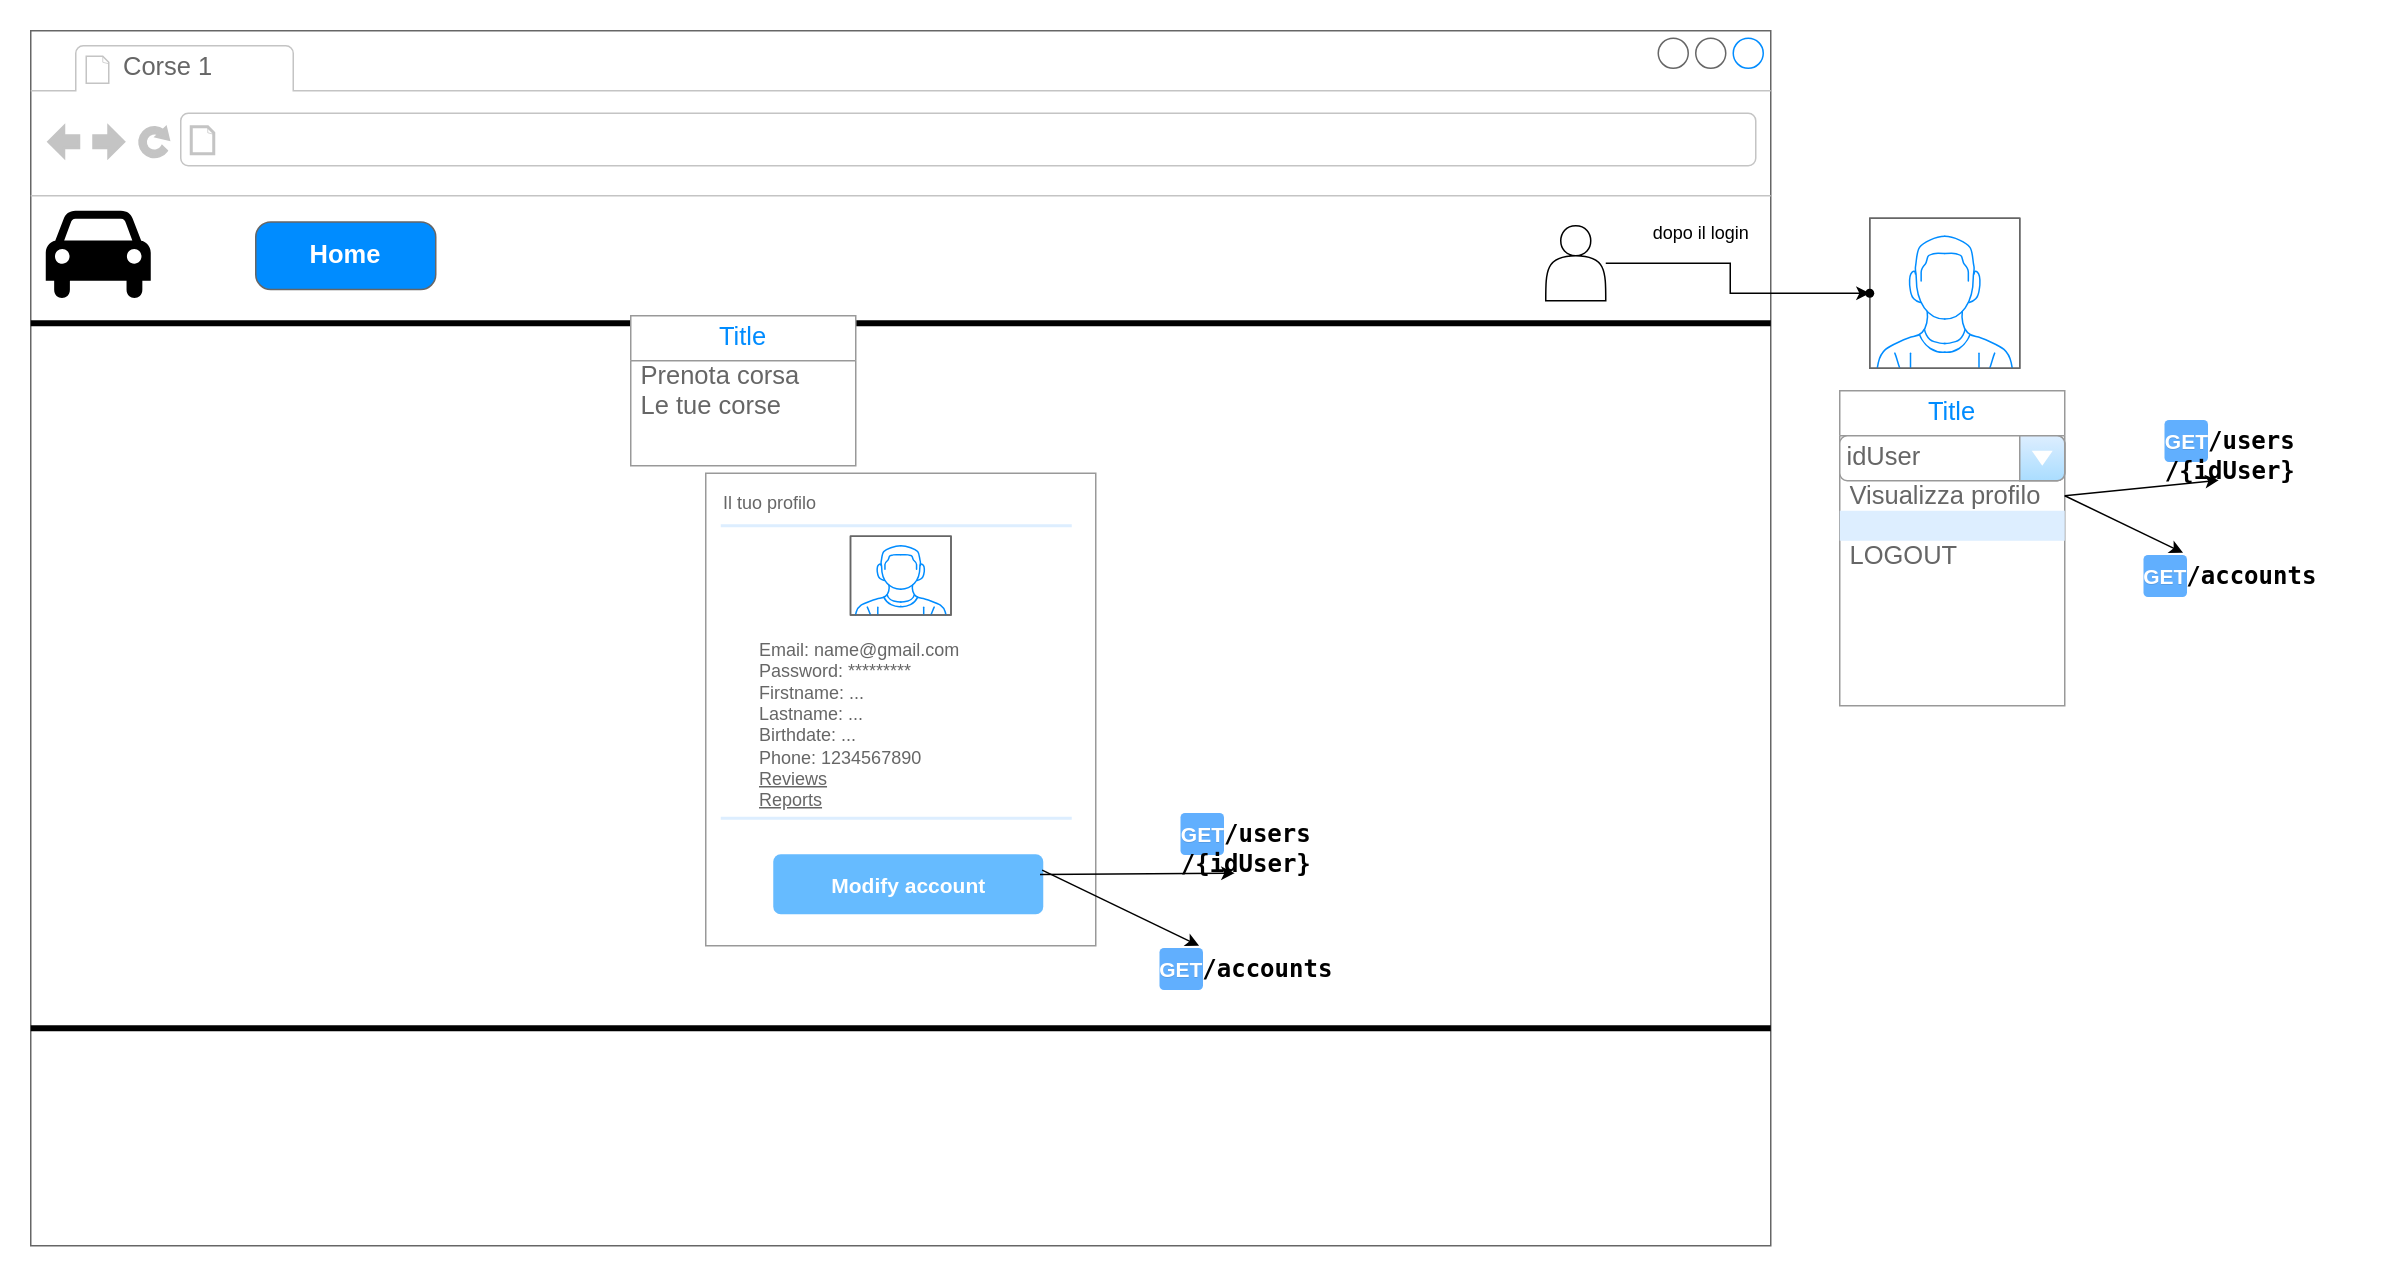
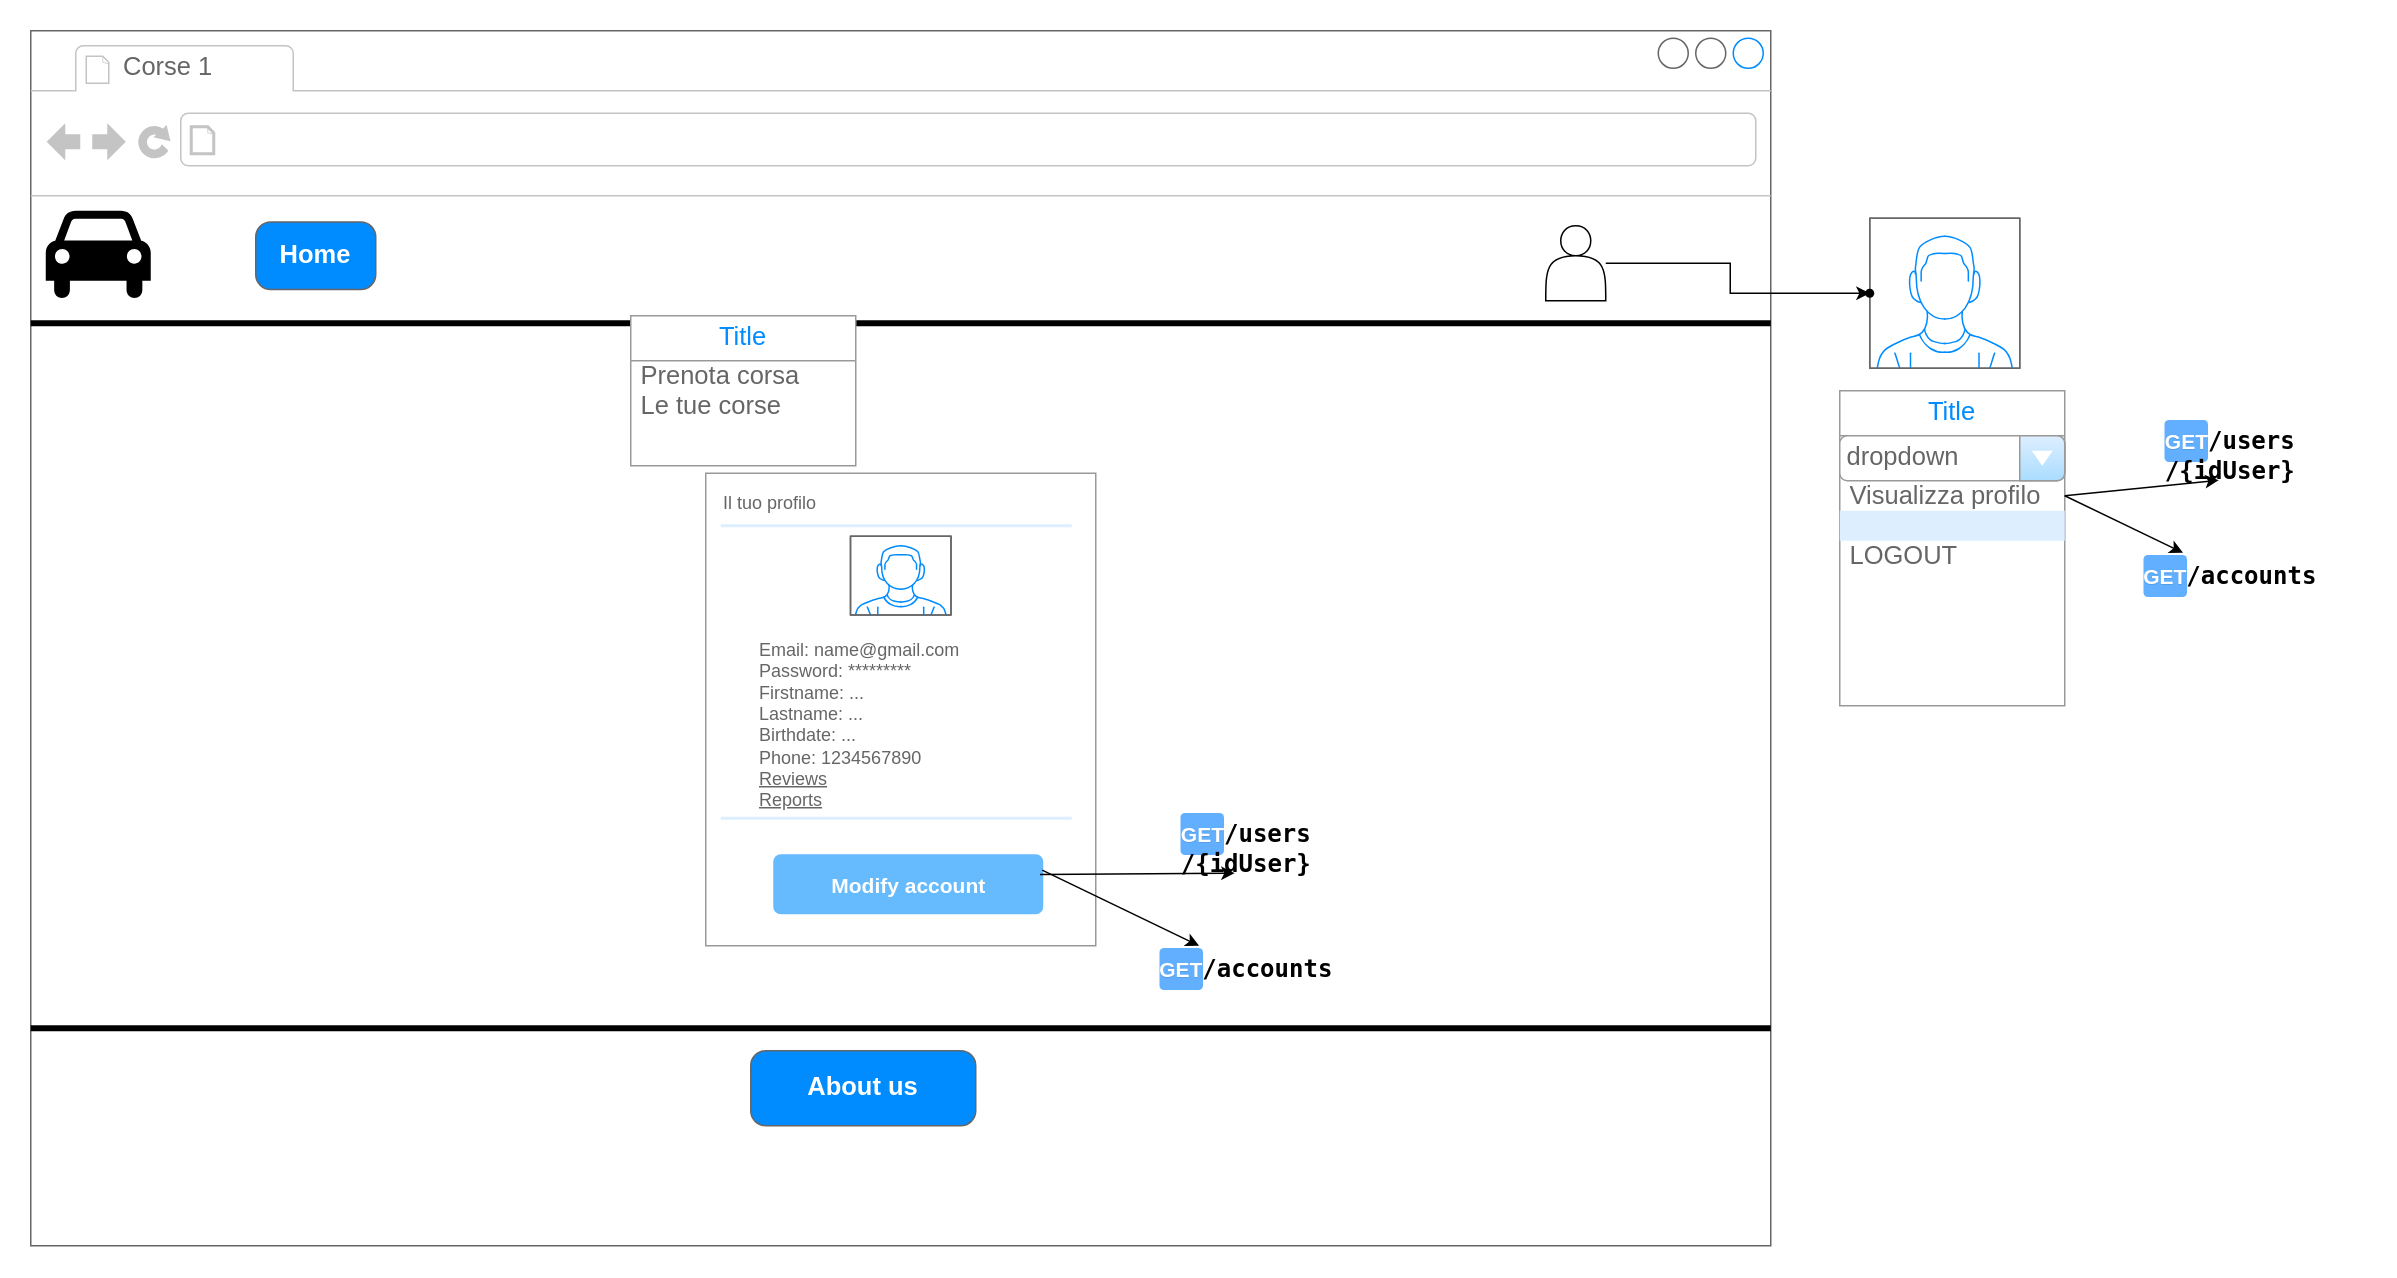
node "dopo il login": removed
node "Home": size 180x68 -> 120x68
node "idUser": label "idUser" -> "dropdown"
node "About us": added
